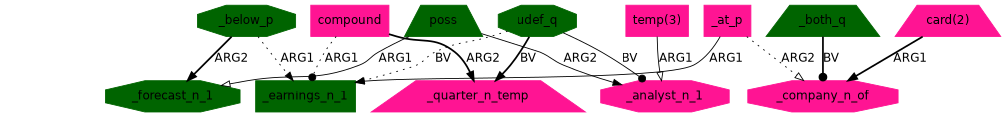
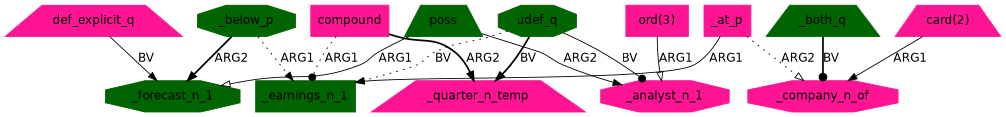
node "def_explicit_q": added
node "temp(3)": label "temp(3)" -> "ord(3)"
edge "card(2)" -> "_company_n_of": style bold -> solid
